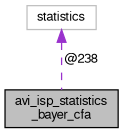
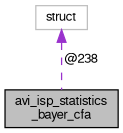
node "statistics": label "statistics" -> "struct"
